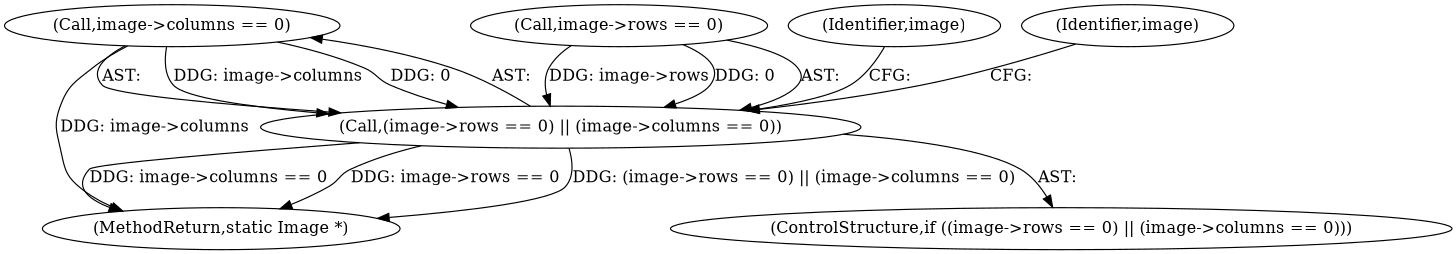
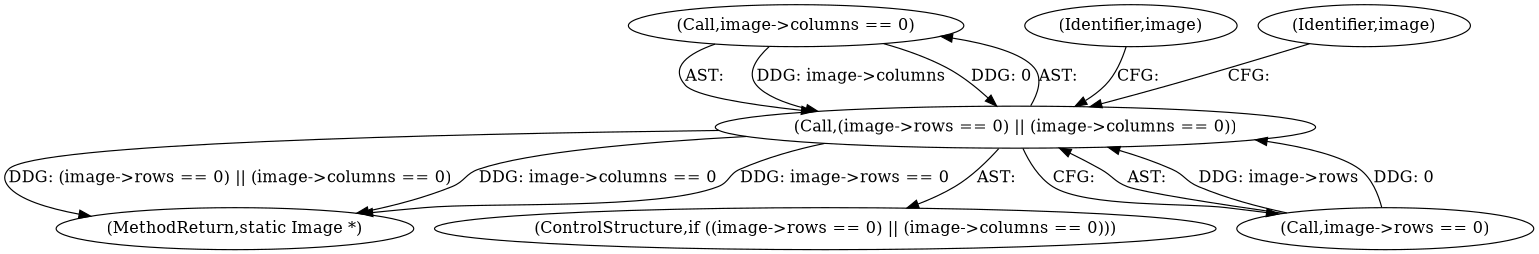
edge "(Call,image->columns == 0)" -> "(MethodReturn,static Image *)": removed, label "DDG: image->columns"
edge "(Call,(image->rows == 0) || (image->columns == 0))" -> "(Call,image->rows == 0)": added, label "CFG:"
